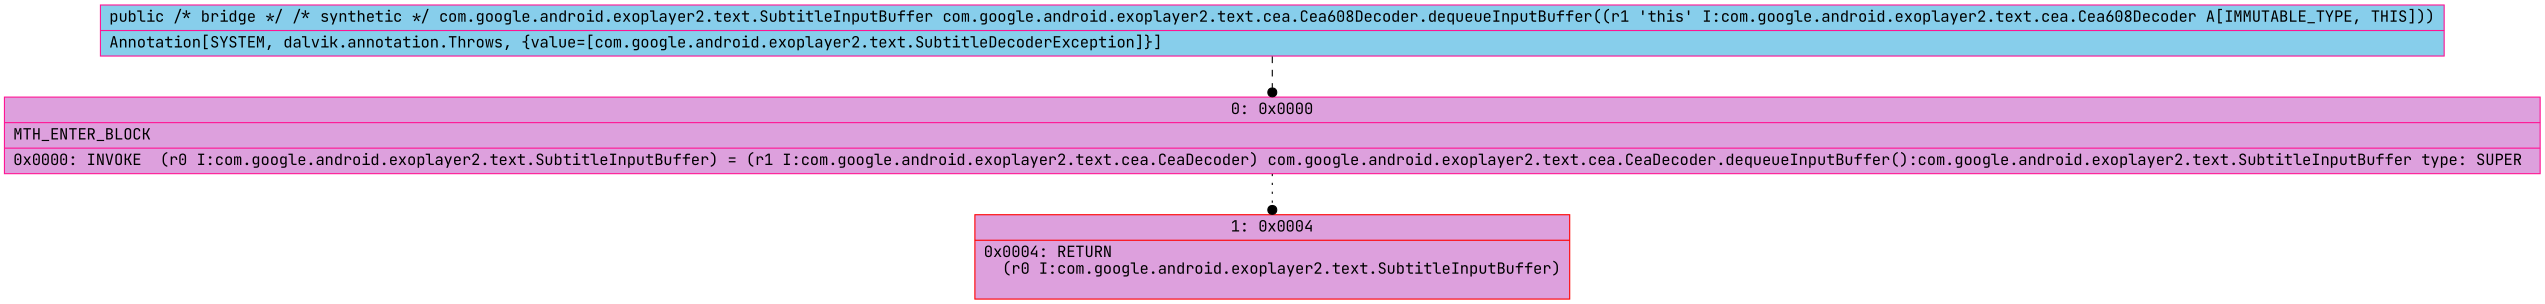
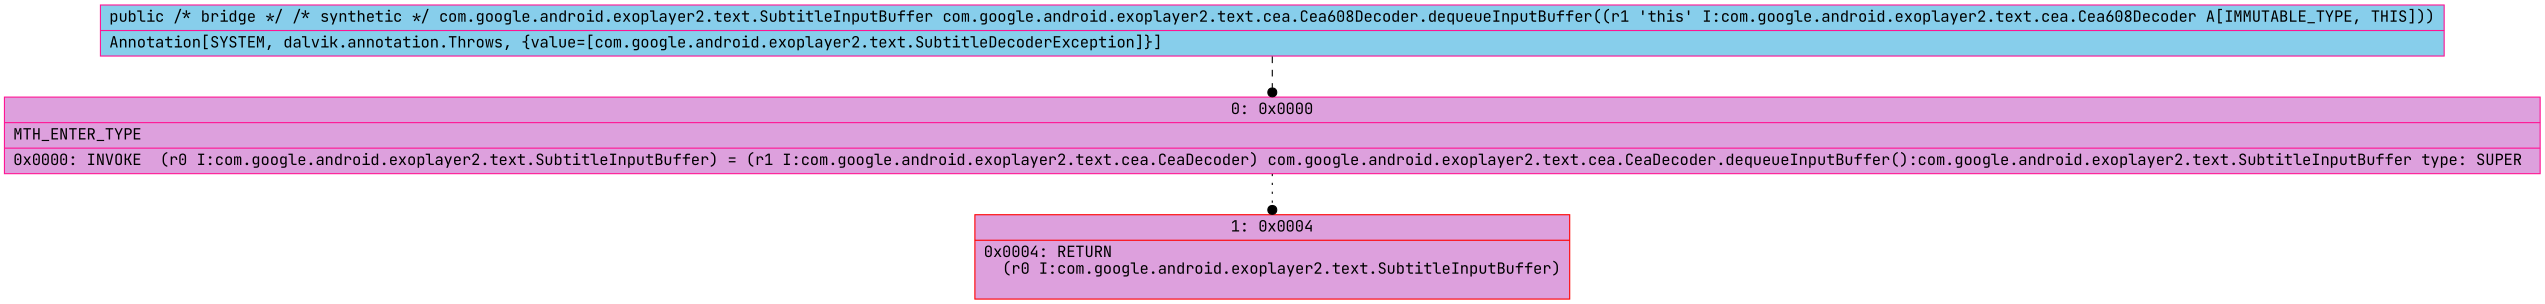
node "0: 0x0000": text "MTH_ENTER_BLOCK" -> "MTH_ENTER_TYPE"
